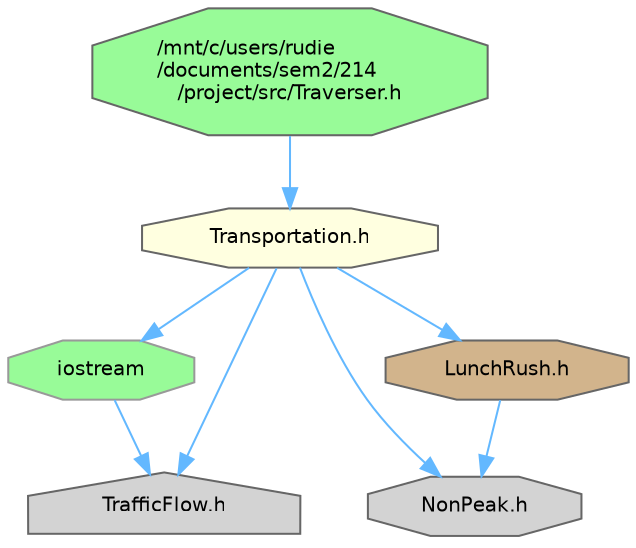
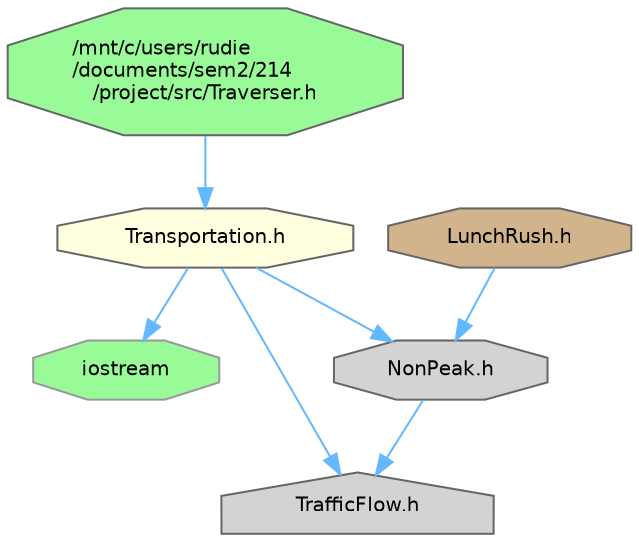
edge "Transportation.h" -> "LunchRush.h": removed
edge "iostream" -> "TrafficFlow.h": now "NonPeak.h" -> "TrafficFlow.h"
